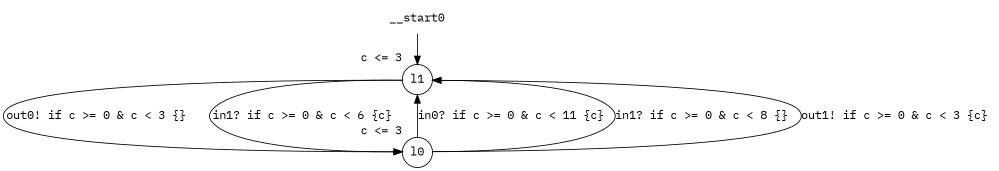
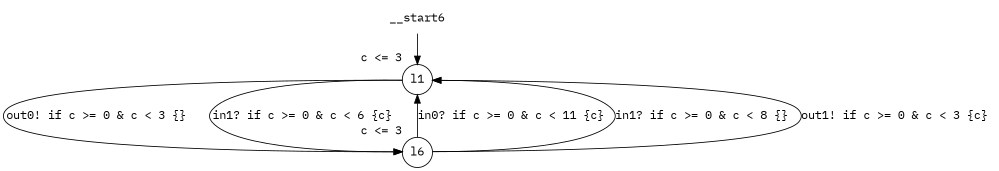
node "__start0": label "__start0" -> "__start6"
node "l0 c <= 3": label "l0 c <= 3" -> "l6 c <= 3"
